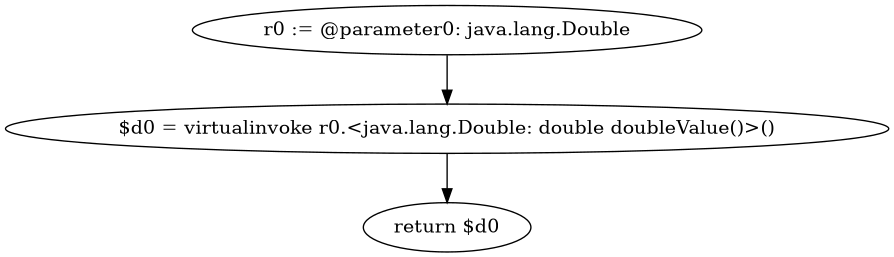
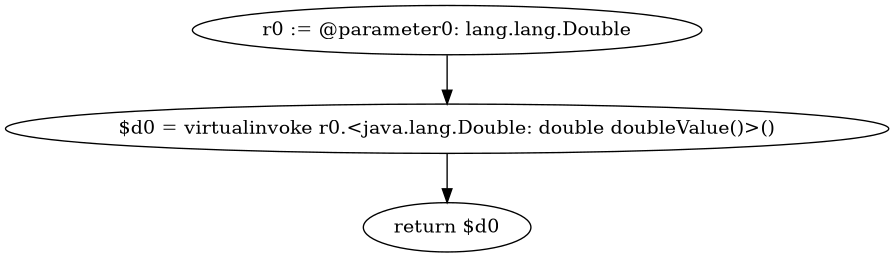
node "r0 := @parameter0: java.lang.Double": label "r0 := @parameter0: java.lang.Double" -> "r0 := @parameter0: lang.lang.Double"
